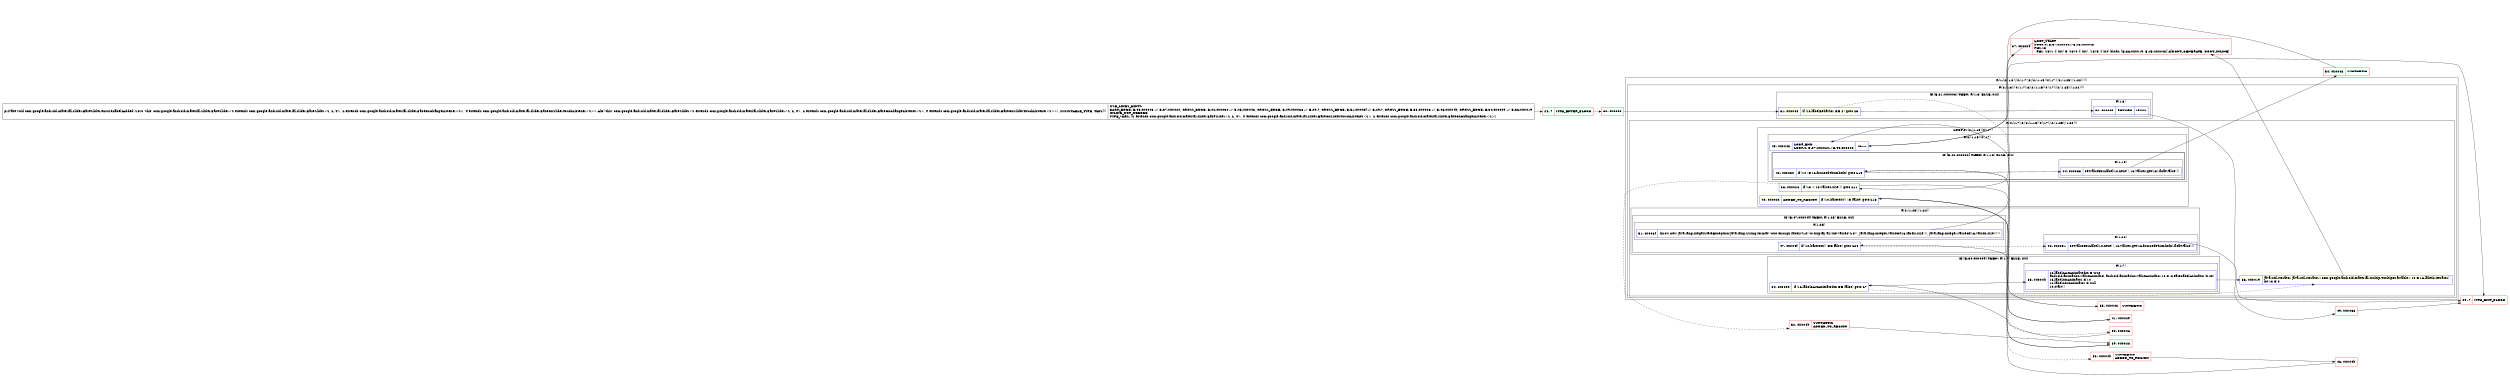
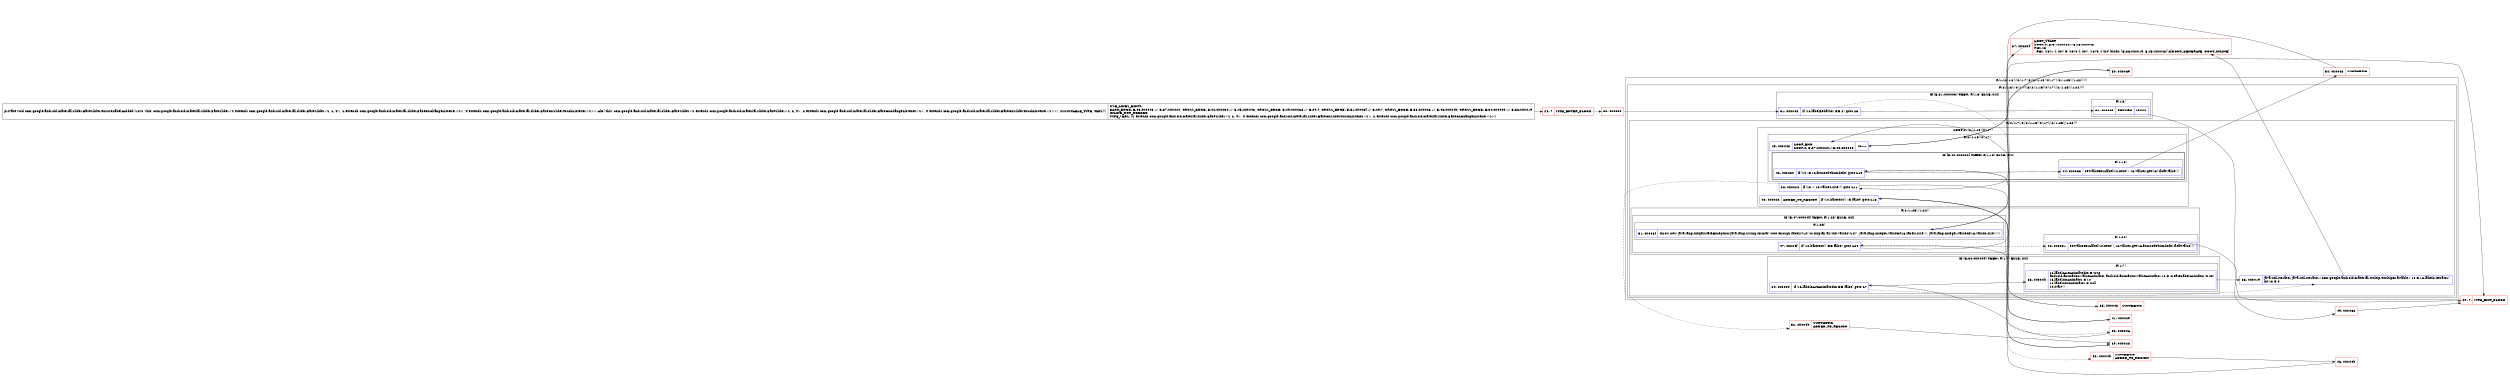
node "50: 0x0069": added
